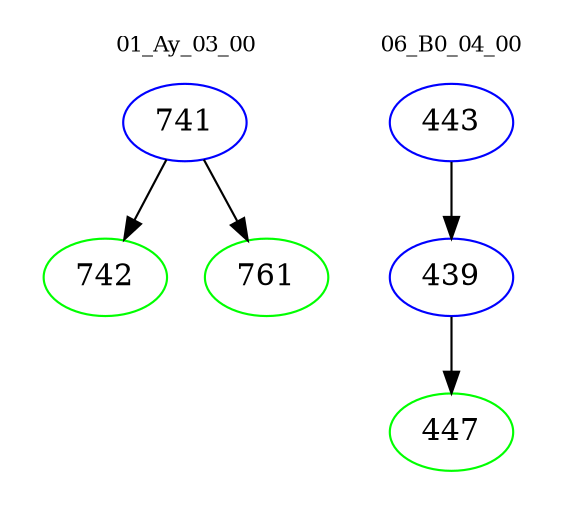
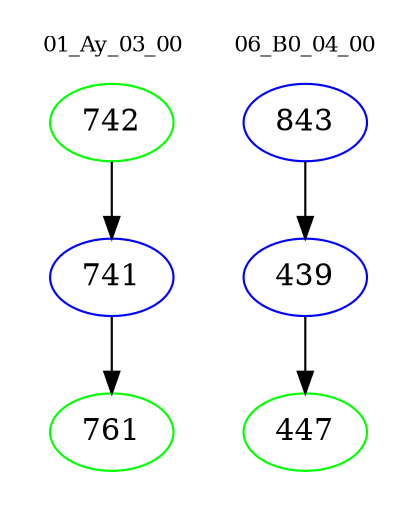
node "443": label "443" -> "843"
edge "741" -> "742": reversed
